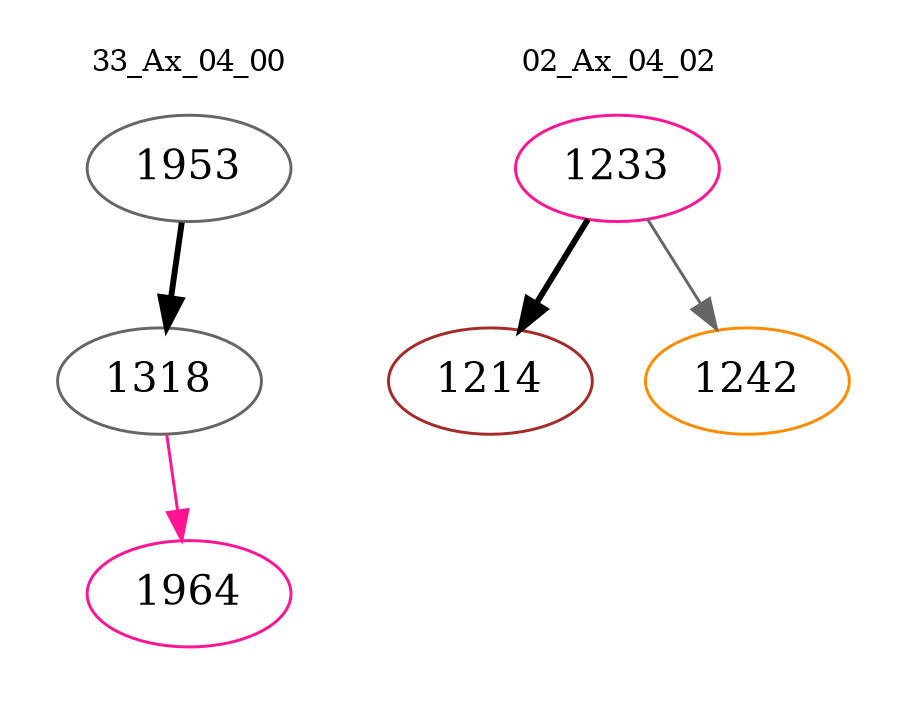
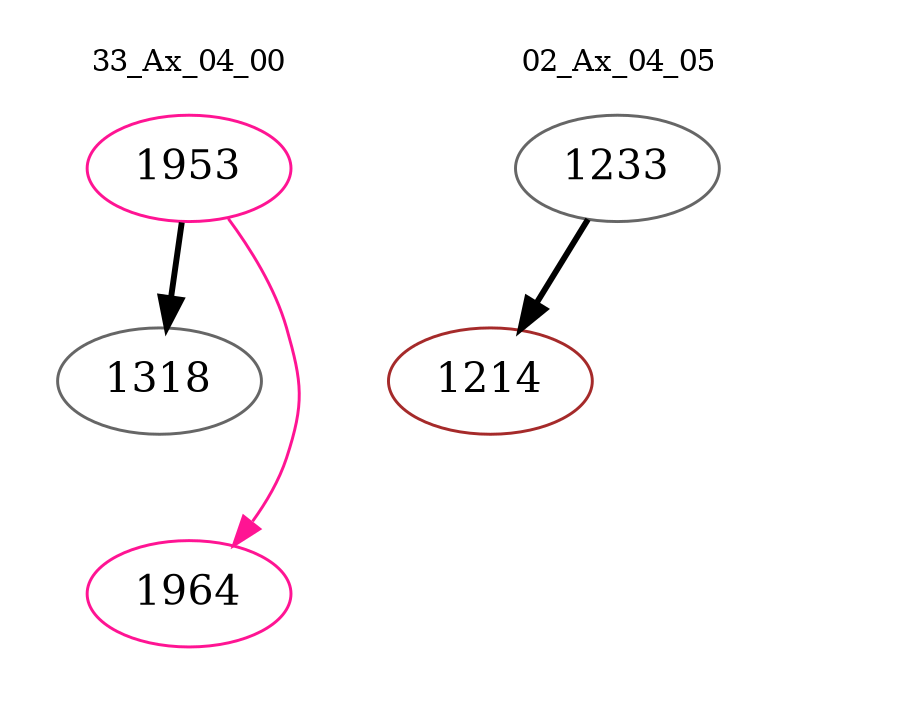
cluster "02_Ax_04_02": label "02_Ax_04_02" -> "02_Ax_04_05"
node "1953": color gray40 -> deeppink
node "1233": color deeppink -> gray40
node "1242": removed
edge "1318" -> "1964": now "1953" -> "1964"
